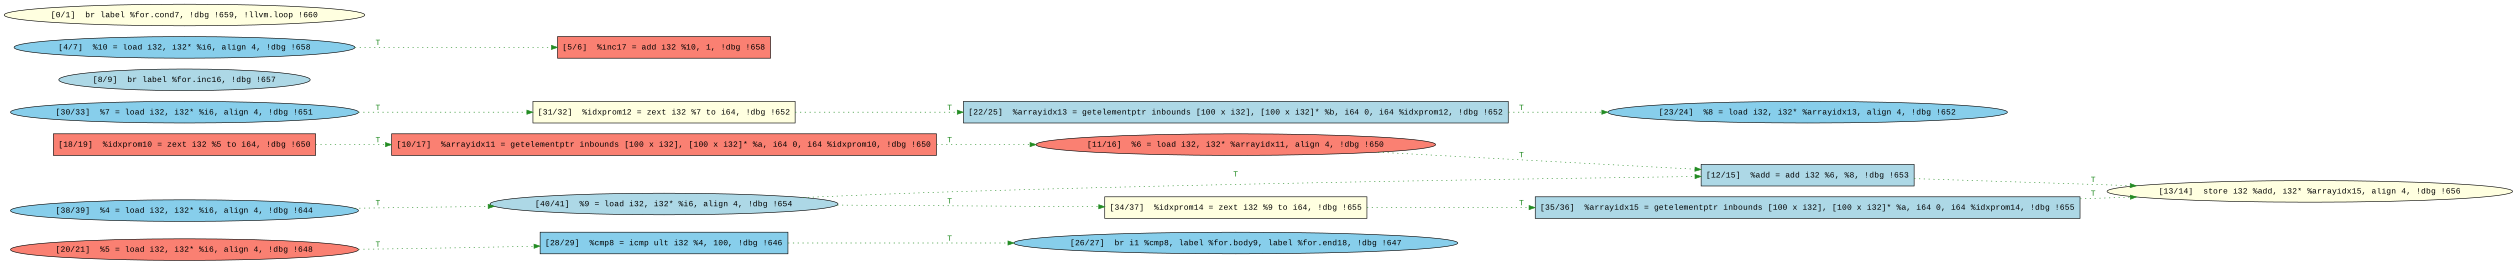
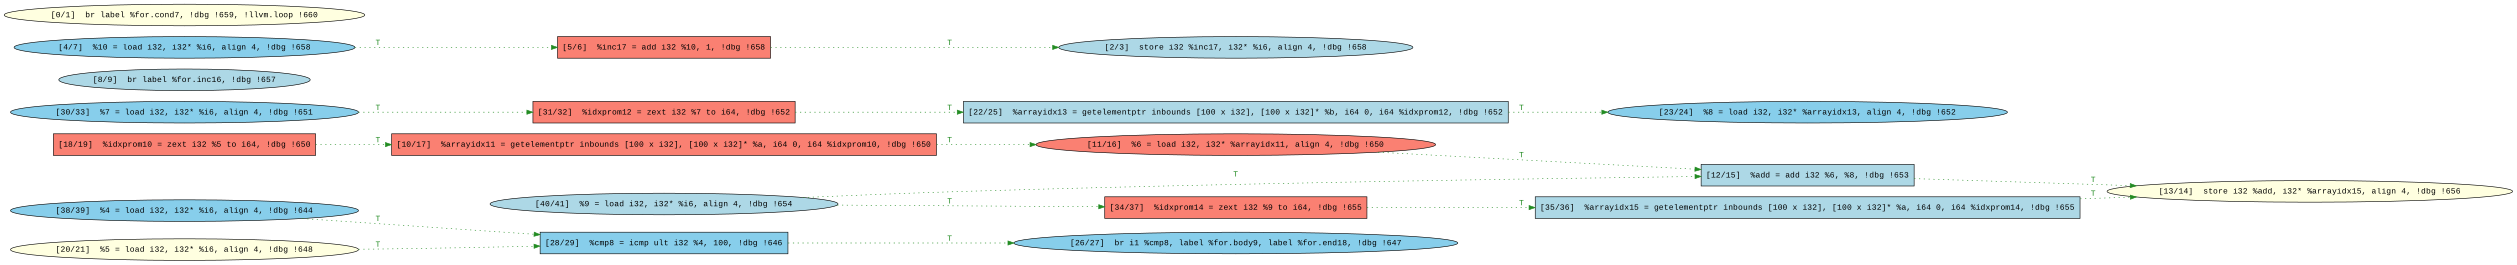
node "[2/3]  store i32 %inc17, i32* %i6, align 4, !dbg !658": added
node "[31/32]  %idxprom12 = zext i32 %7 to i64, !dbg !652": fillcolor lightyellow -> salmon
edge "[38/39]  %4 = load i32, i32* %i6, align 4, !dbg !644" -> "[40/41]  %9 = load i32, i32* %i6, align 4, !dbg !654": now "[38/39]  %4 = load i32, i32* %i6, align 4, !dbg !644" -> "[28/29]  %cmp8 = icmp ult i32 %4, 100, !dbg !646"
node "[34/37]  %idxprom14 = zext i32 %9 to i64, !dbg !655": fillcolor lightyellow -> salmon
node "[20/21]  %5 = load i32, i32* %i6, align 4, !dbg !648": fillcolor salmon -> lightyellow
